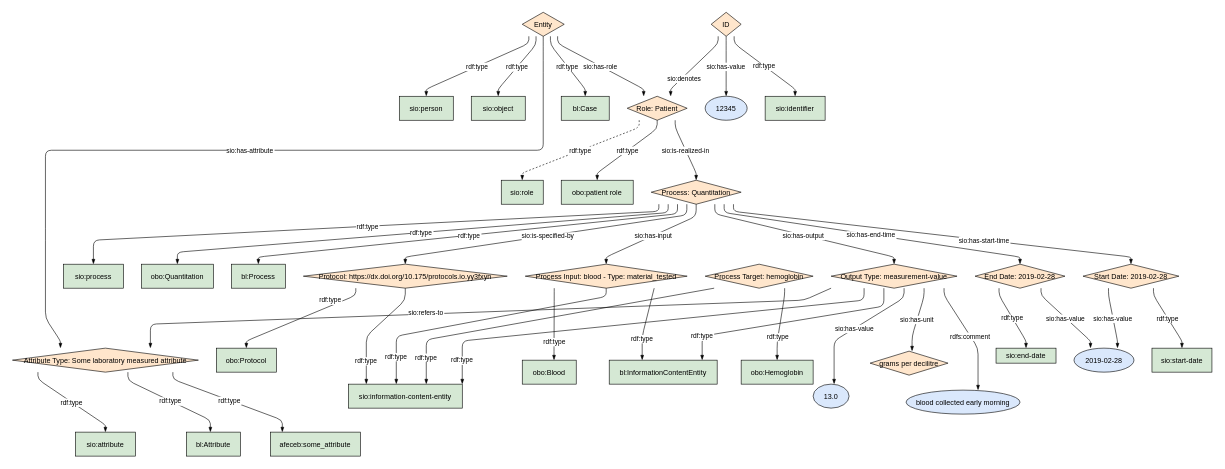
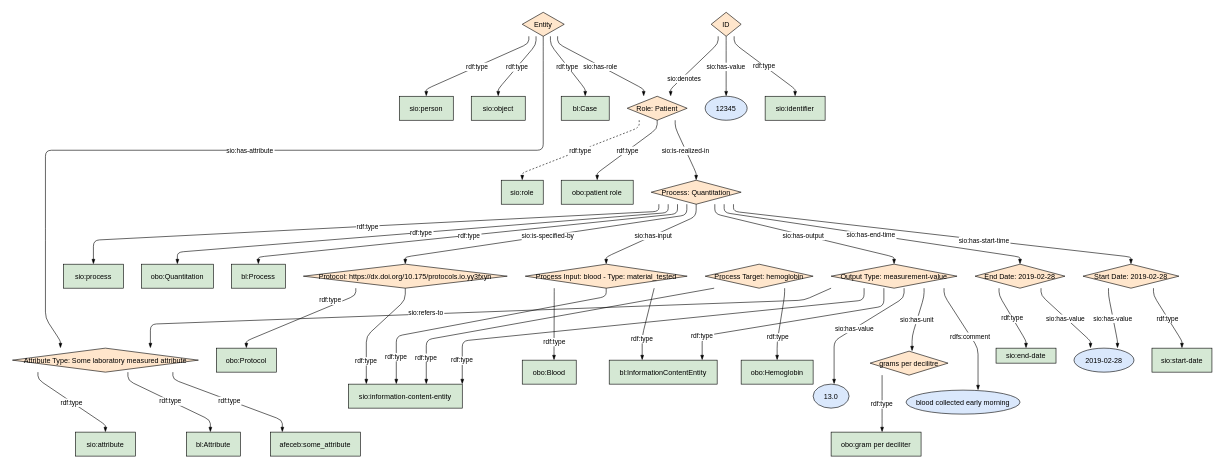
edge "grams per decilitre" -> "obo:gram per deciliter": added, label "rdf:type"
node "obo:gram per deciliter": added
